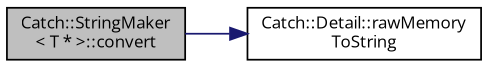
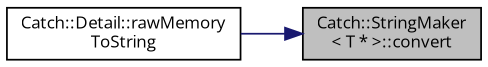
edge "Catch::StringMaker < T * >::convert" -> "Catch::Detail::rawMemory ToString": reversed
